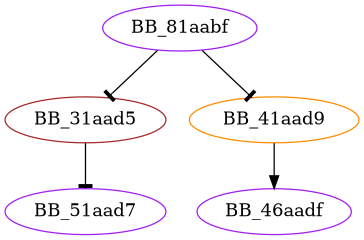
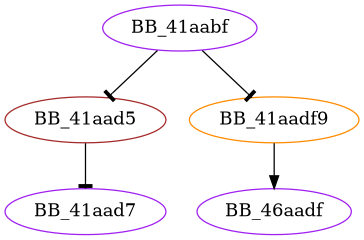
node "BB_81aabf": label "BB_81aabf" -> "BB_41aabf"
node "BB_31aad5": label "BB_31aad5" -> "BB_41aad5"
node "BB_41aad9": label "BB_41aad9" -> "BB_41aadf9"
node "BB_51aad7": label "BB_51aad7" -> "BB_41aad7"
